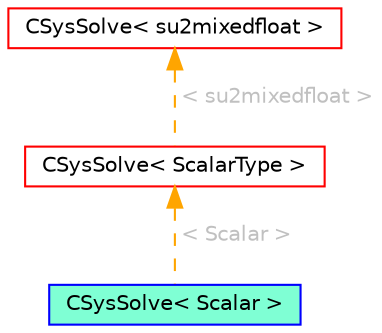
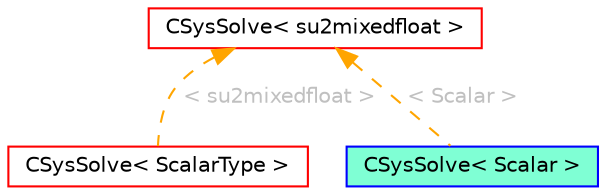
edge "CSysSolve< Scalar >" -> "CSysSolve< ScalarType >": now "CSysSolve< Scalar >" -> "CSysSolve< su2mixedfloat >"
